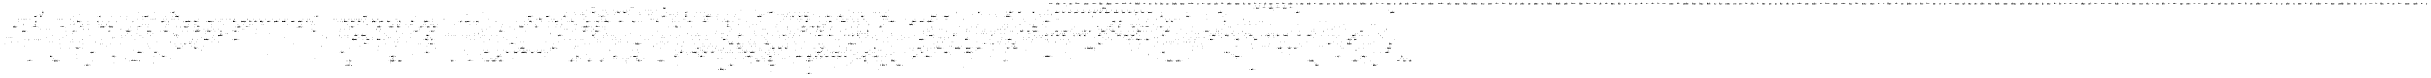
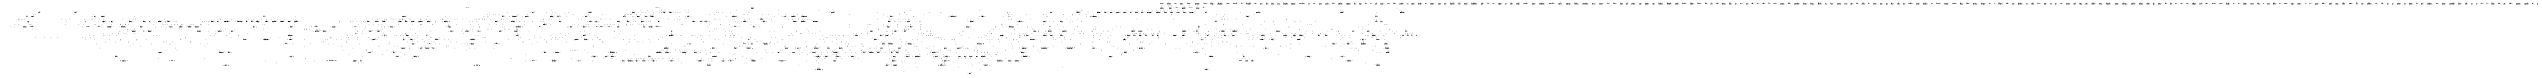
node "relation(1)": removed
